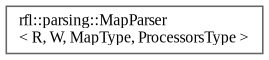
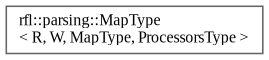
node "rfl::parsing::MapParser < R, W, MapType, ProcessorsType >": label "rfl::parsing::MapParser < R, W, MapType, ProcessorsType >" -> "rfl::parsing::MapType < R, W, MapType, ProcessorsType >"
